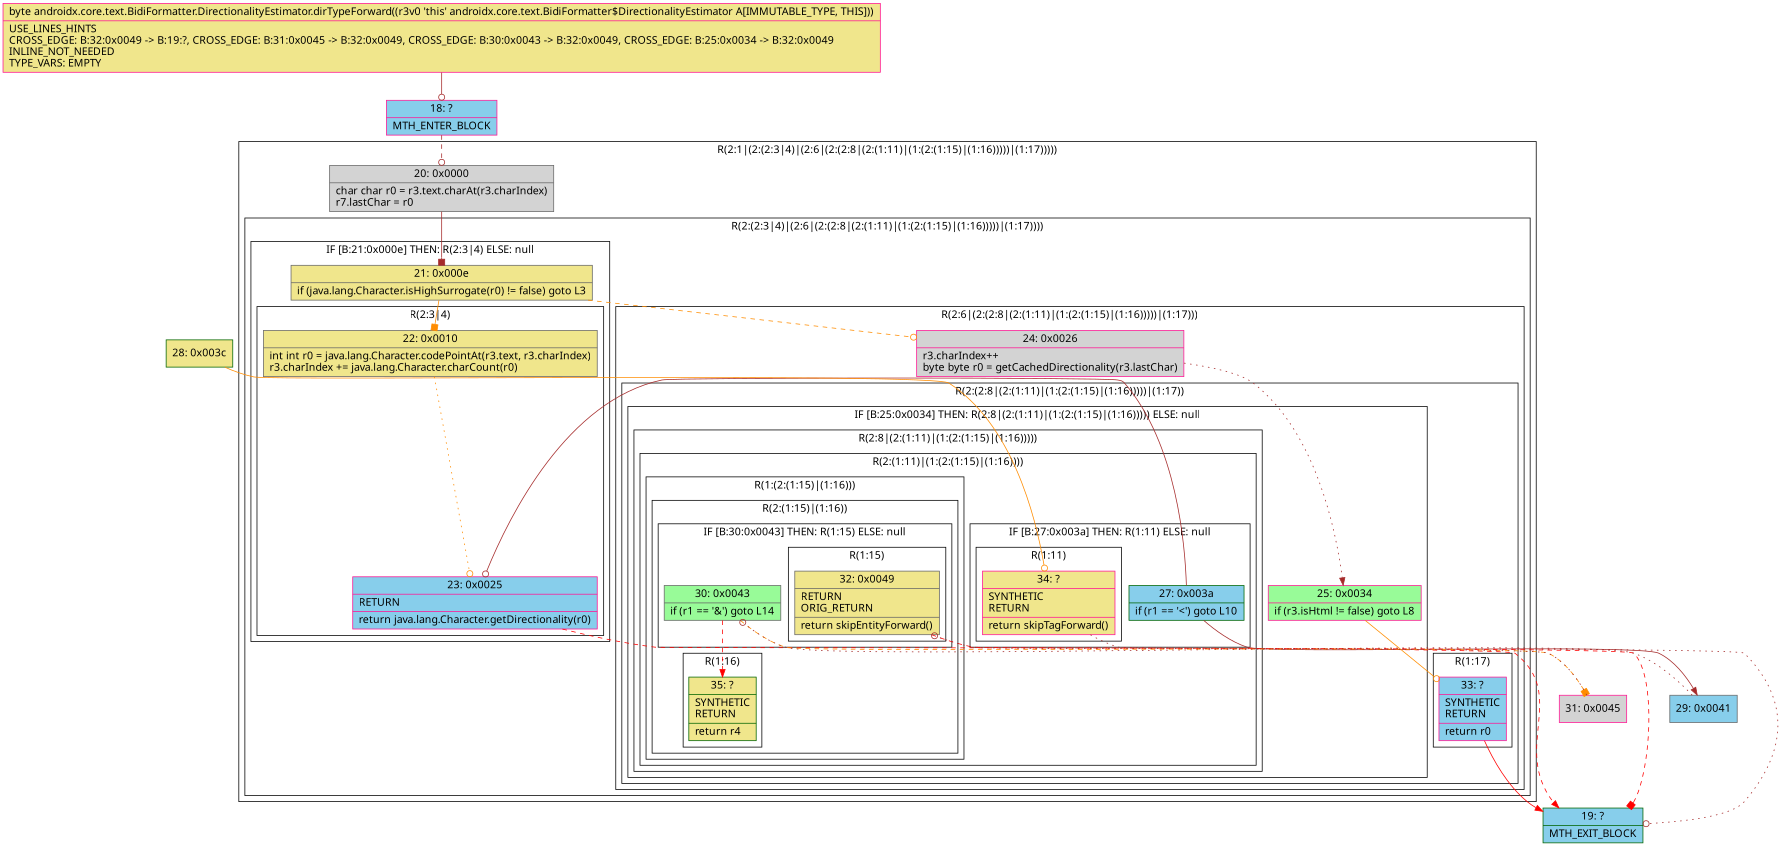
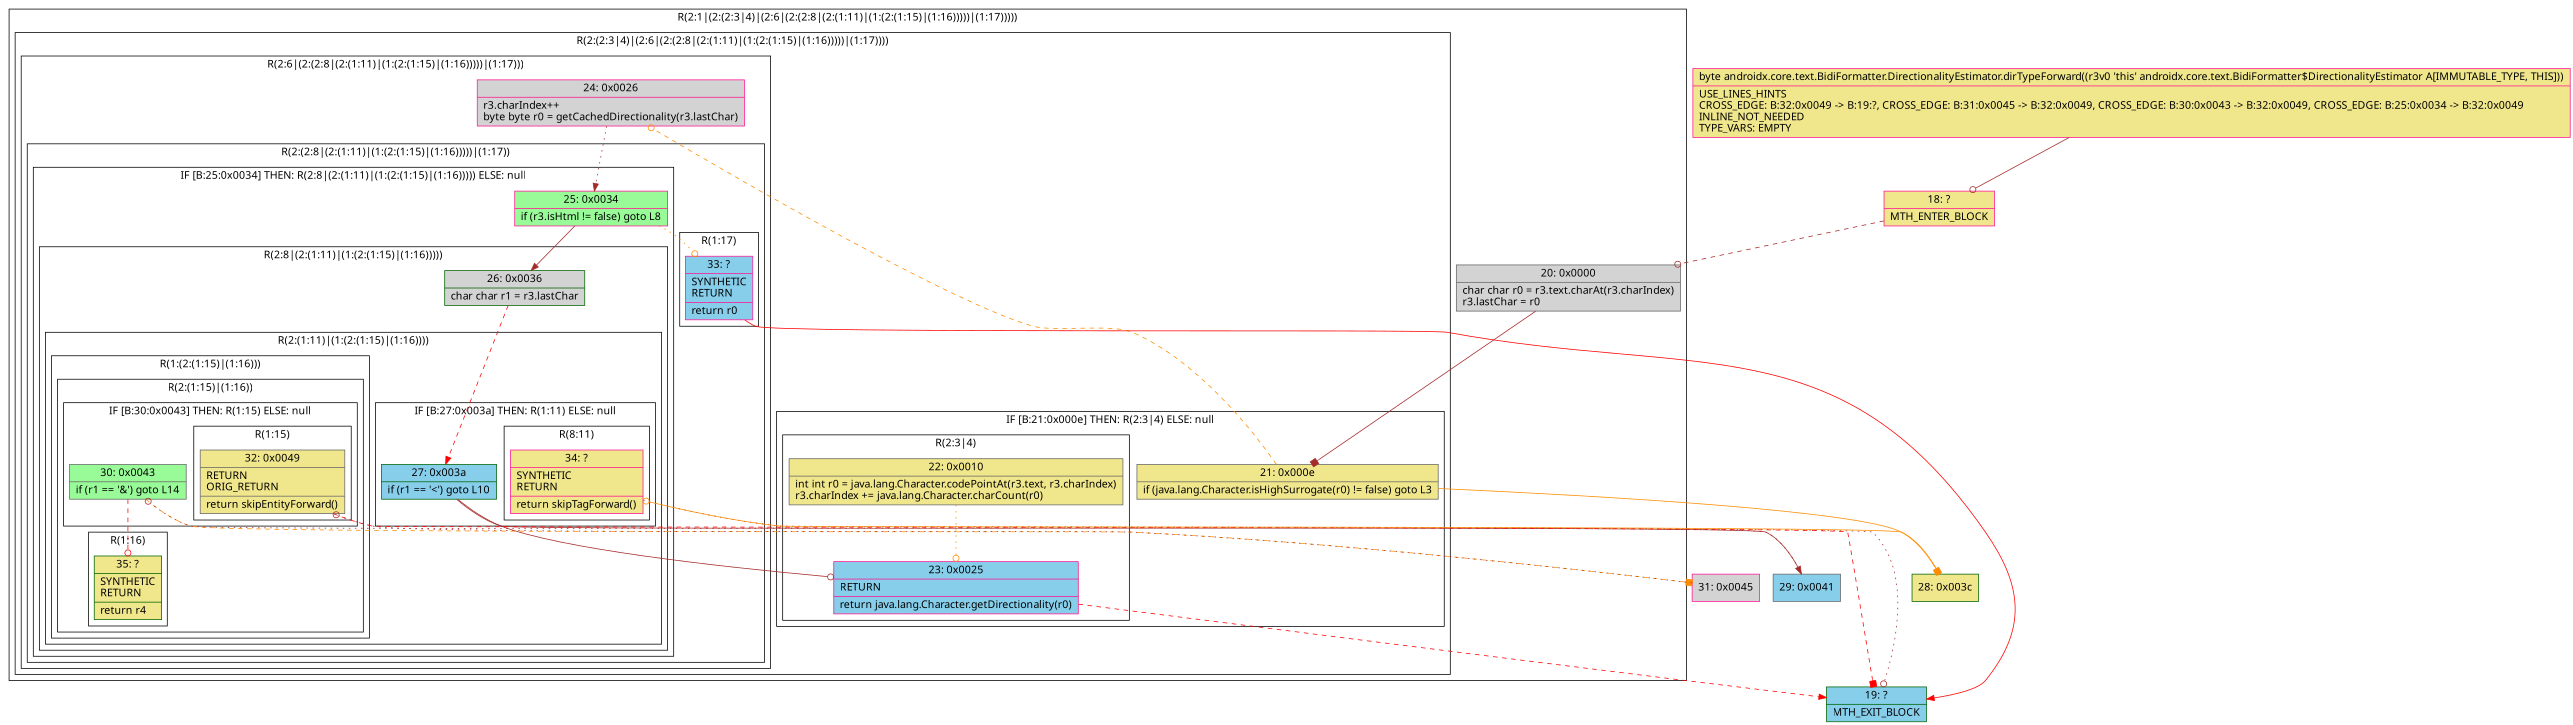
node "18: ?": fillcolor skyblue -> khaki
node "20: 0x0000": text "r7.lastChar = r0" -> "r3.lastChar = r0"
node "26: 0x0036": added
edge "21: 0x000e" -> "22: 0x0010": now "21: 0x000e" -> "28: 0x003c"
cluster "R(1:11)": label "R(1:11)" -> "R(8:11)"
edge "30: 0x0043" -> "35: ?": arrowhead normal -> odot
edge "25: 0x0034" -> "33: ?": style solid -> dotted
